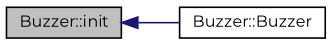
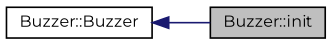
edge "Buzzer::Buzzer" -> "Buzzer::init": reversed
